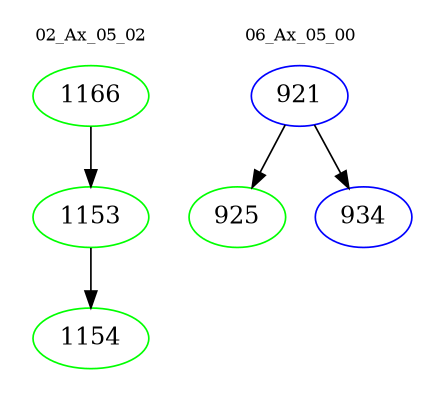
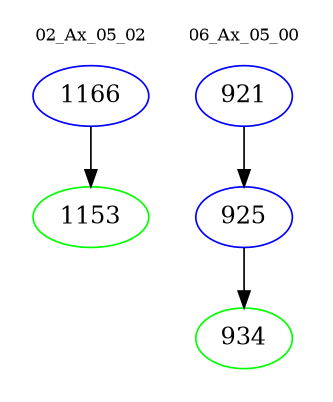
node "1166": color green -> blue
edge "921" -> "934": now "925" -> "934"
node "925": color green -> blue
node "934": color blue -> green
node "1154": removed
